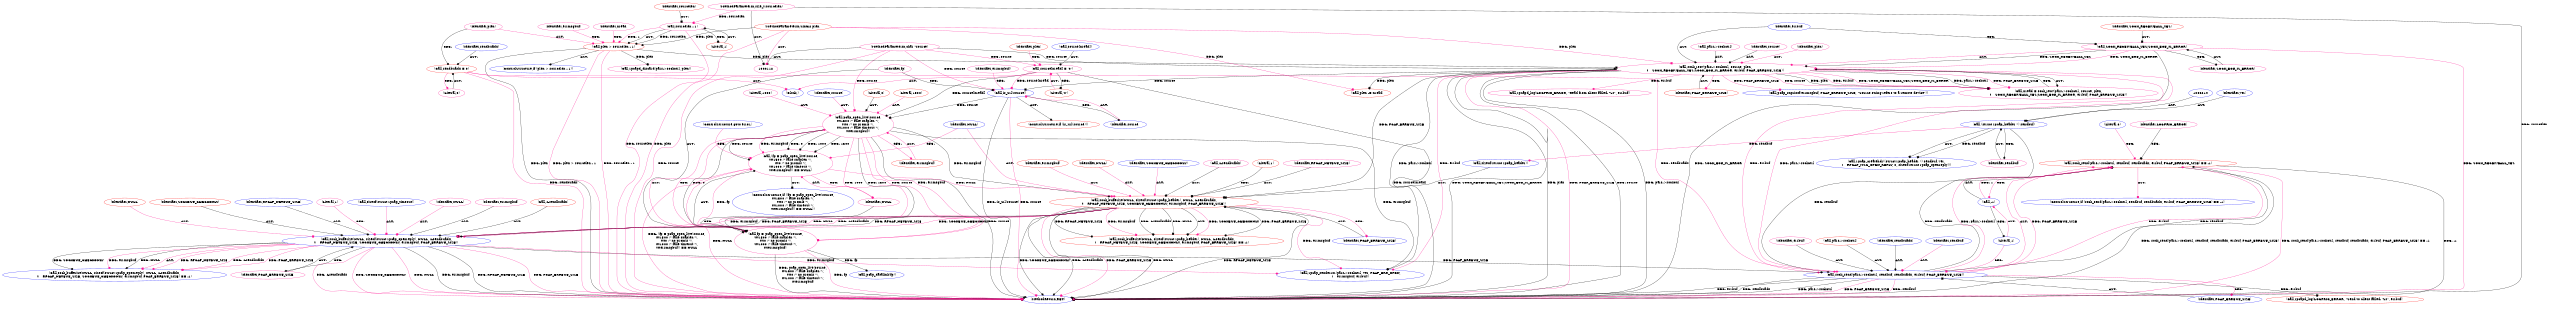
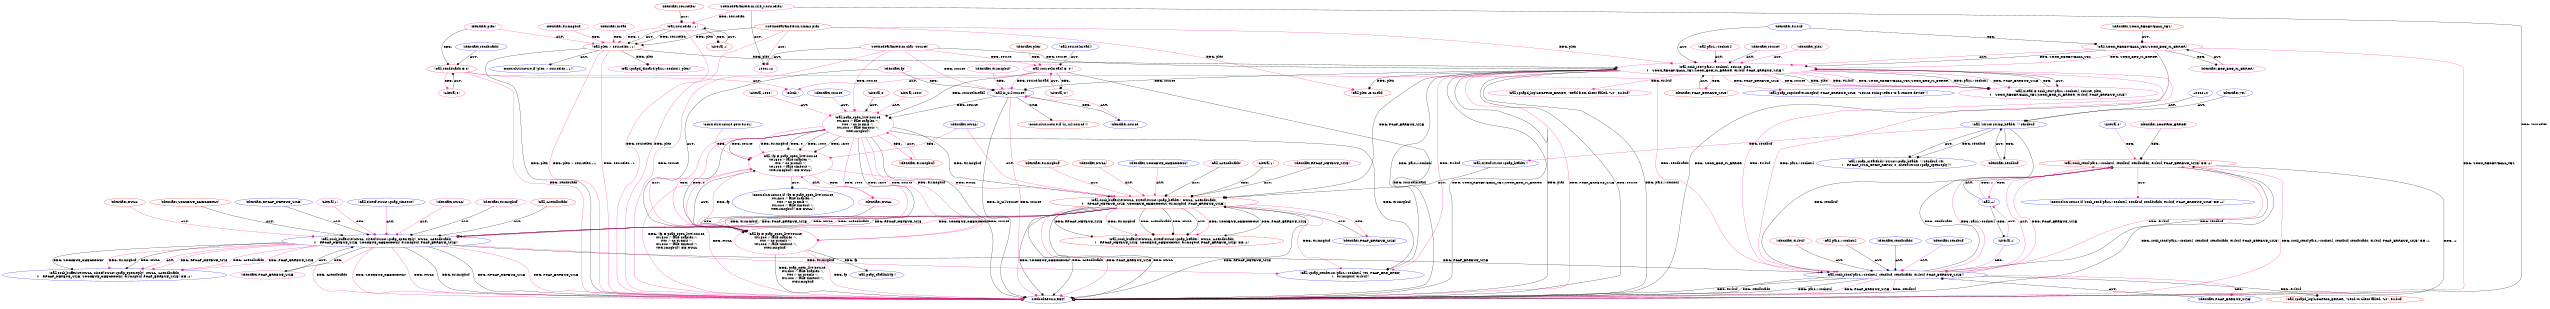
node "(Identifier,SOCK_EOF_IS_ERROR)": label "(Identifier,SOCK_EOF_IS_ERROR)" -> "(Identifier,EOF_EOF_IS_ERROR)"
edge "(Call,is_url(source))" -> "(ControlStructure,if (is_url(source)))": label "AST: " -> "SIZE: "
node "(Call,(struct rpcap_header *) sendbuf)": label "(Call,(struct rpcap_header *) sendbuf)" -> "(Call,(struct string_header *) sendbuf)"
